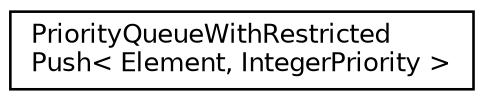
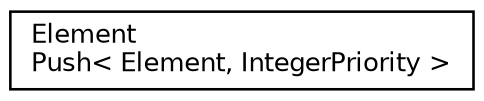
node "PriorityQueueWithRestricted Push< Element, IntegerPriority >": label "PriorityQueueWithRestricted Push< Element, IntegerPriority >" -> "Element Push< Element, IntegerPriority >"
